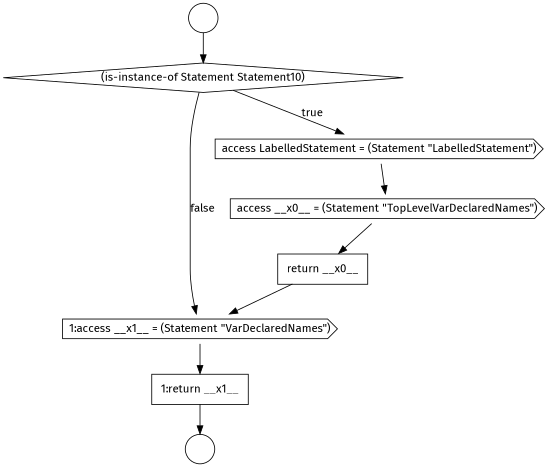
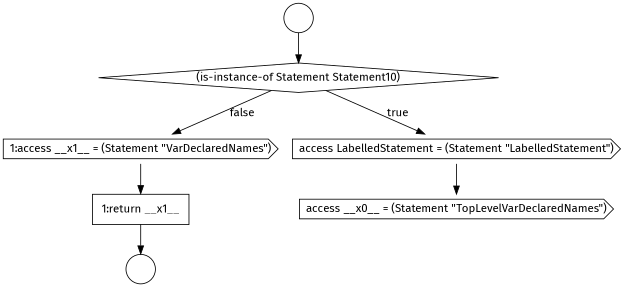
node "return __x0__": removed
